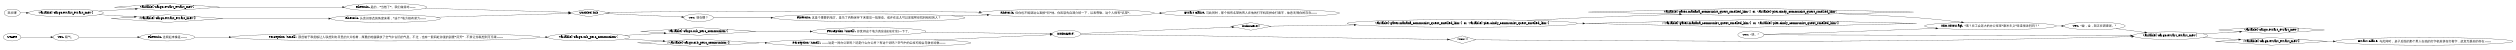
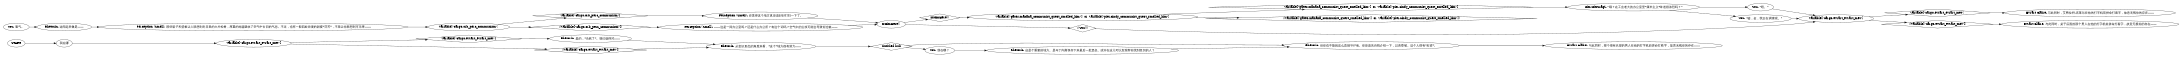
edge "Rhetoric: 是的，*当然了*。我们做得对……" -> "Untitled hub": now "Rhetoric: 是的，*当然了*。我们做得对……" -> "Rhetoric: 从意识形态的角度来看，*这个*地方很有潜力……"
node "Evrart Claire: 与此同时，艾弗拉特·克莱尔在他的打字机前拼命打着字，故意无视你的存在……": added
edge "You: “唔。”" -> "Kim Kitsuragi: “哦？在工会老大的办公室里*康米主义*味道很浓烈吗？”": reversed
edge "START" -> "You: 吸气。": now "START" -> "我在哪"
